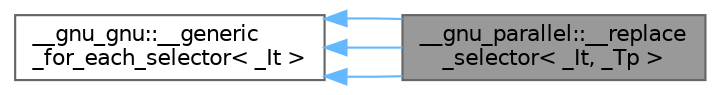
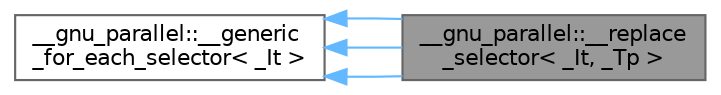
node "__gnu_gnu::__generic _for_each_selector< _It >": label "__gnu_gnu::__generic _for_each_selector< _It >" -> "__gnu_parallel::__generic _for_each_selector< _It >"
